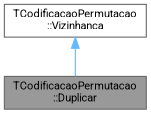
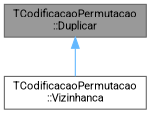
edge "TCodificacaoPermutacao ::Duplicar" -> "TCodificacaoPermutacao ::Vizinhanca": reversed
